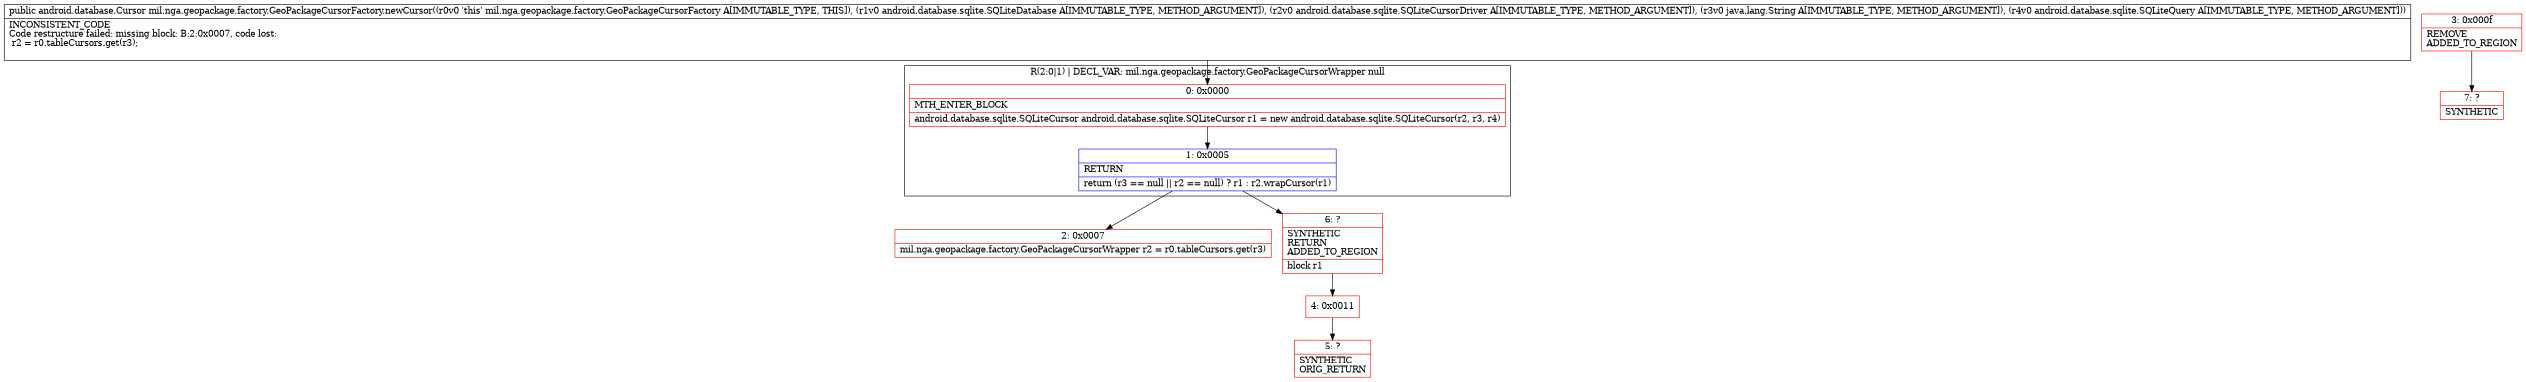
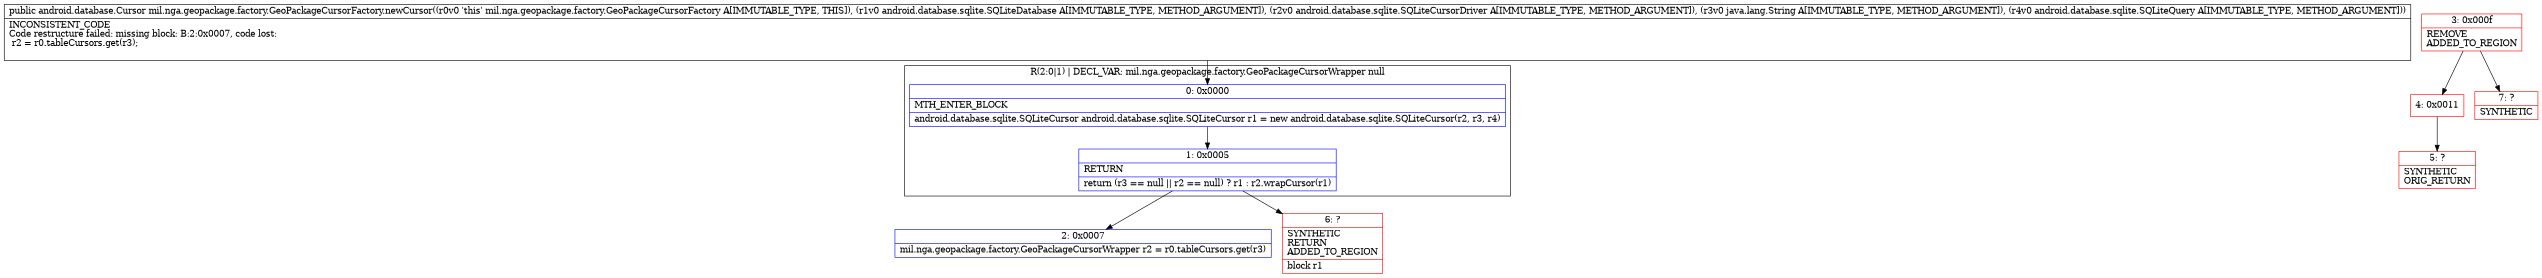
node "0: 0x0000": color red -> blue
node "2: 0x0007": color red -> blue
edge "6: ?" -> "4: 0x0011": now "3: 0x000f" -> "4: 0x0011"
